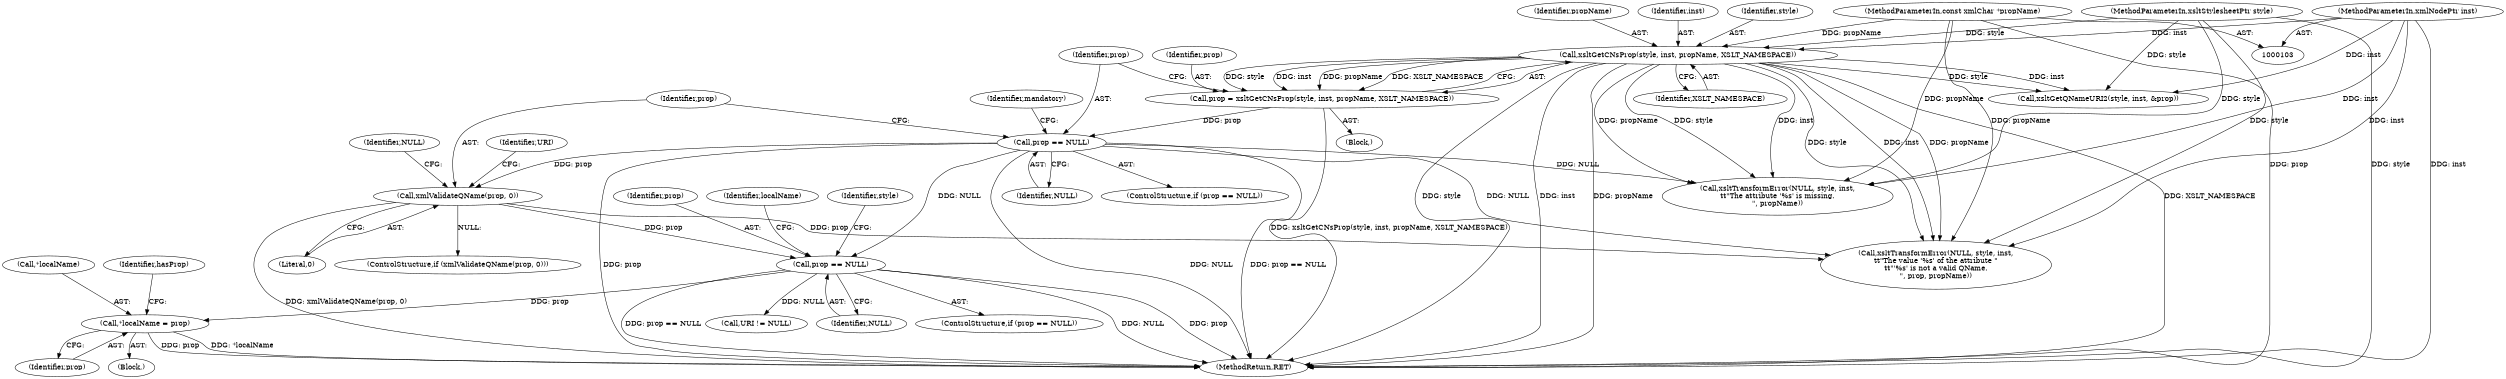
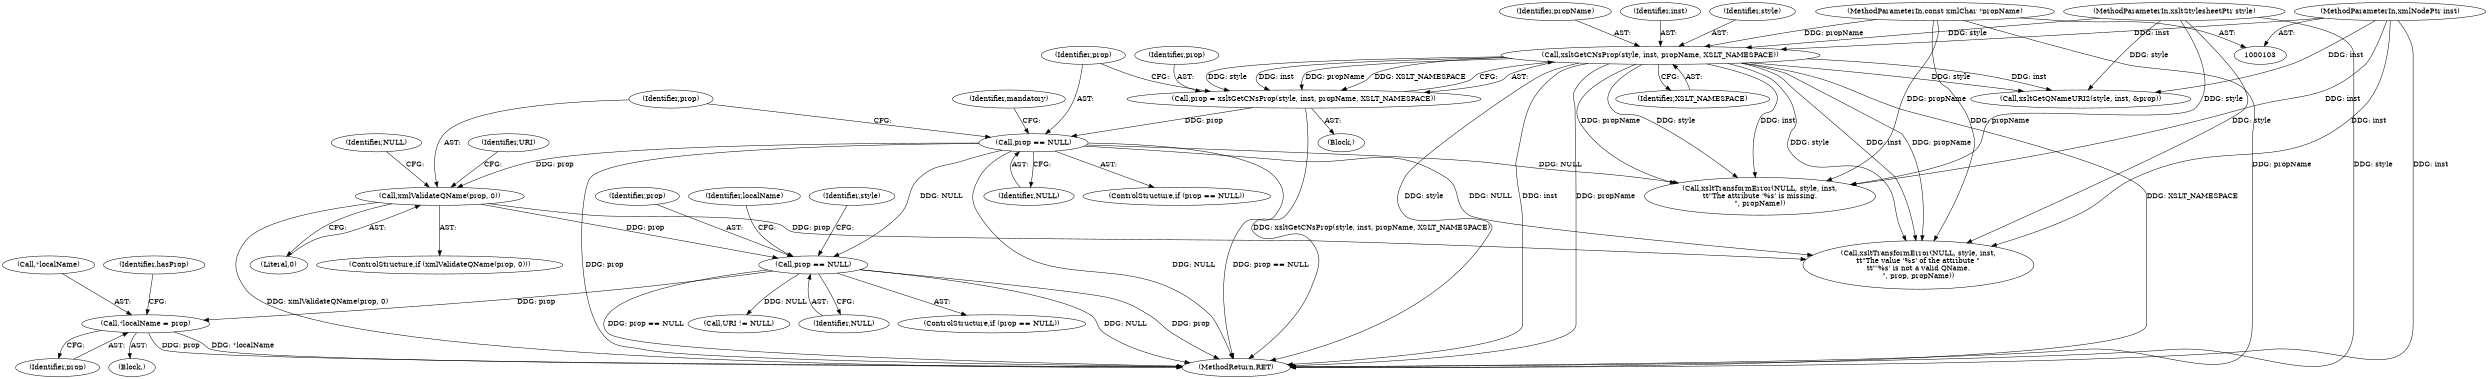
edge "(MethodParameterIn,const xmlChar *propName)" -> "(MethodReturn,RET)": label "DDG: prop" -> "DDG: propName"
edge "(Call,xmlValidateQName(prop, 0))" -> "(ControlStructure,if (xmlValidateQName(prop, 0)))": label "NULL: " -> "AST: "
